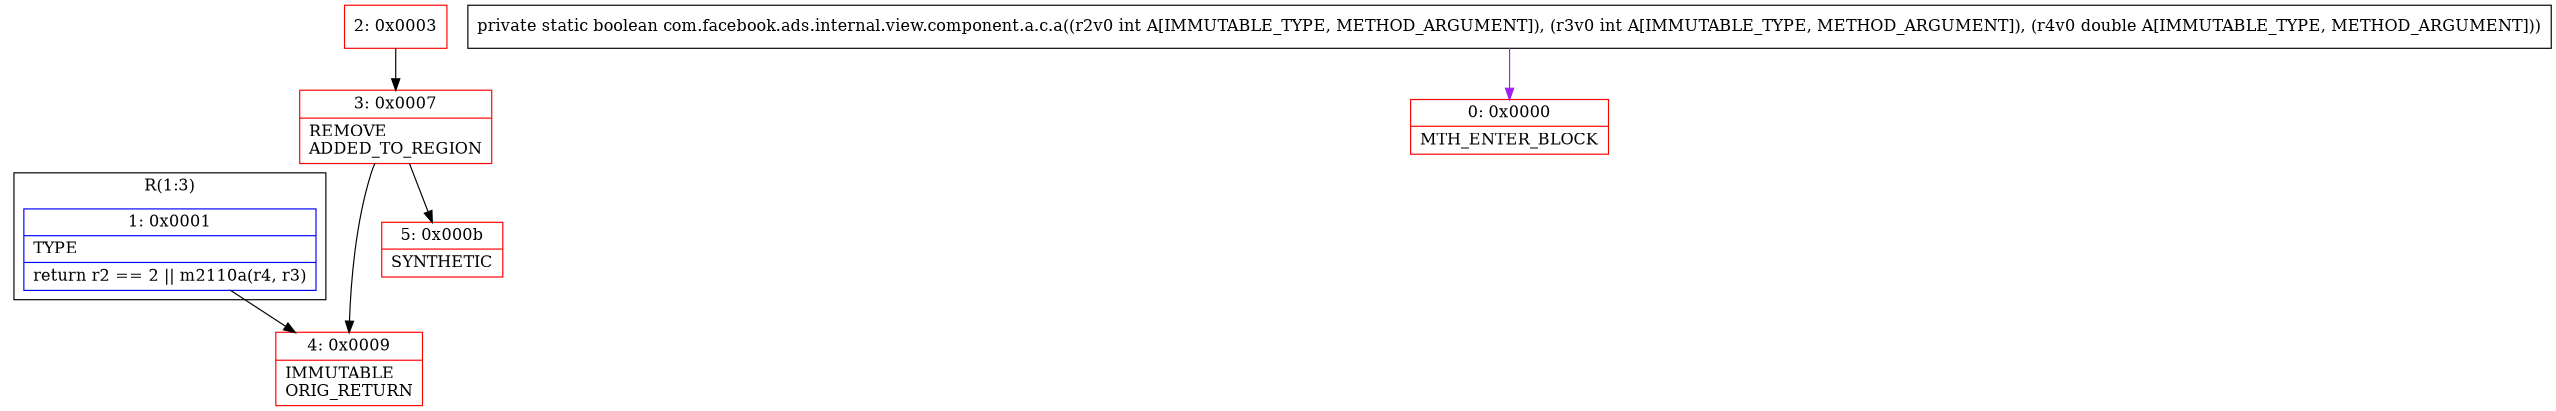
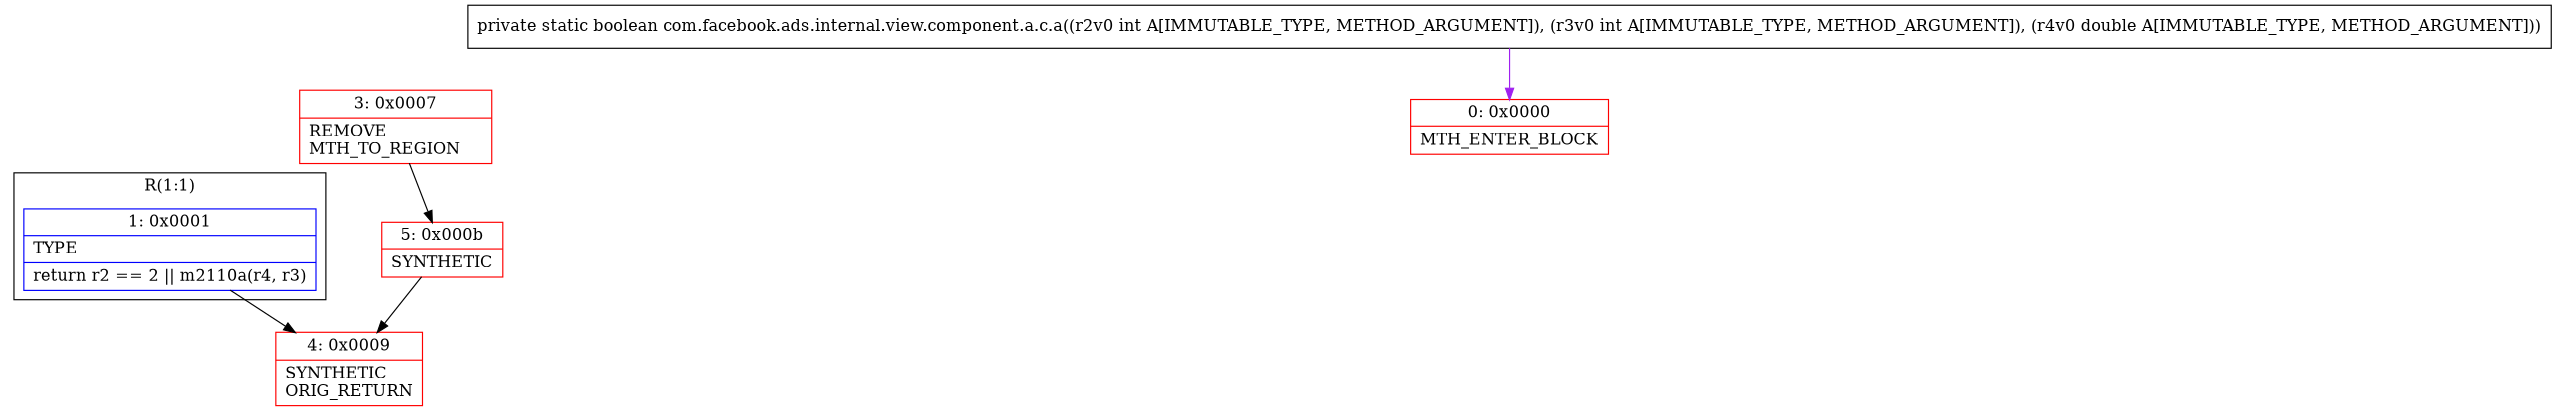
node "2: 0x0003": removed
node "3: 0x0007": text "ADDED_TO_REGION" -> "MTH_TO_REGION"
cluster "R(1:3)": label "R(1:3)" -> "R(1:1)"
edge "3: 0x0007" -> "4: 0x0009": now "5: 0x000b" -> "4: 0x0009"
node "4: 0x0009": text "IMMUTABLE" -> "SYNTHETIC"
